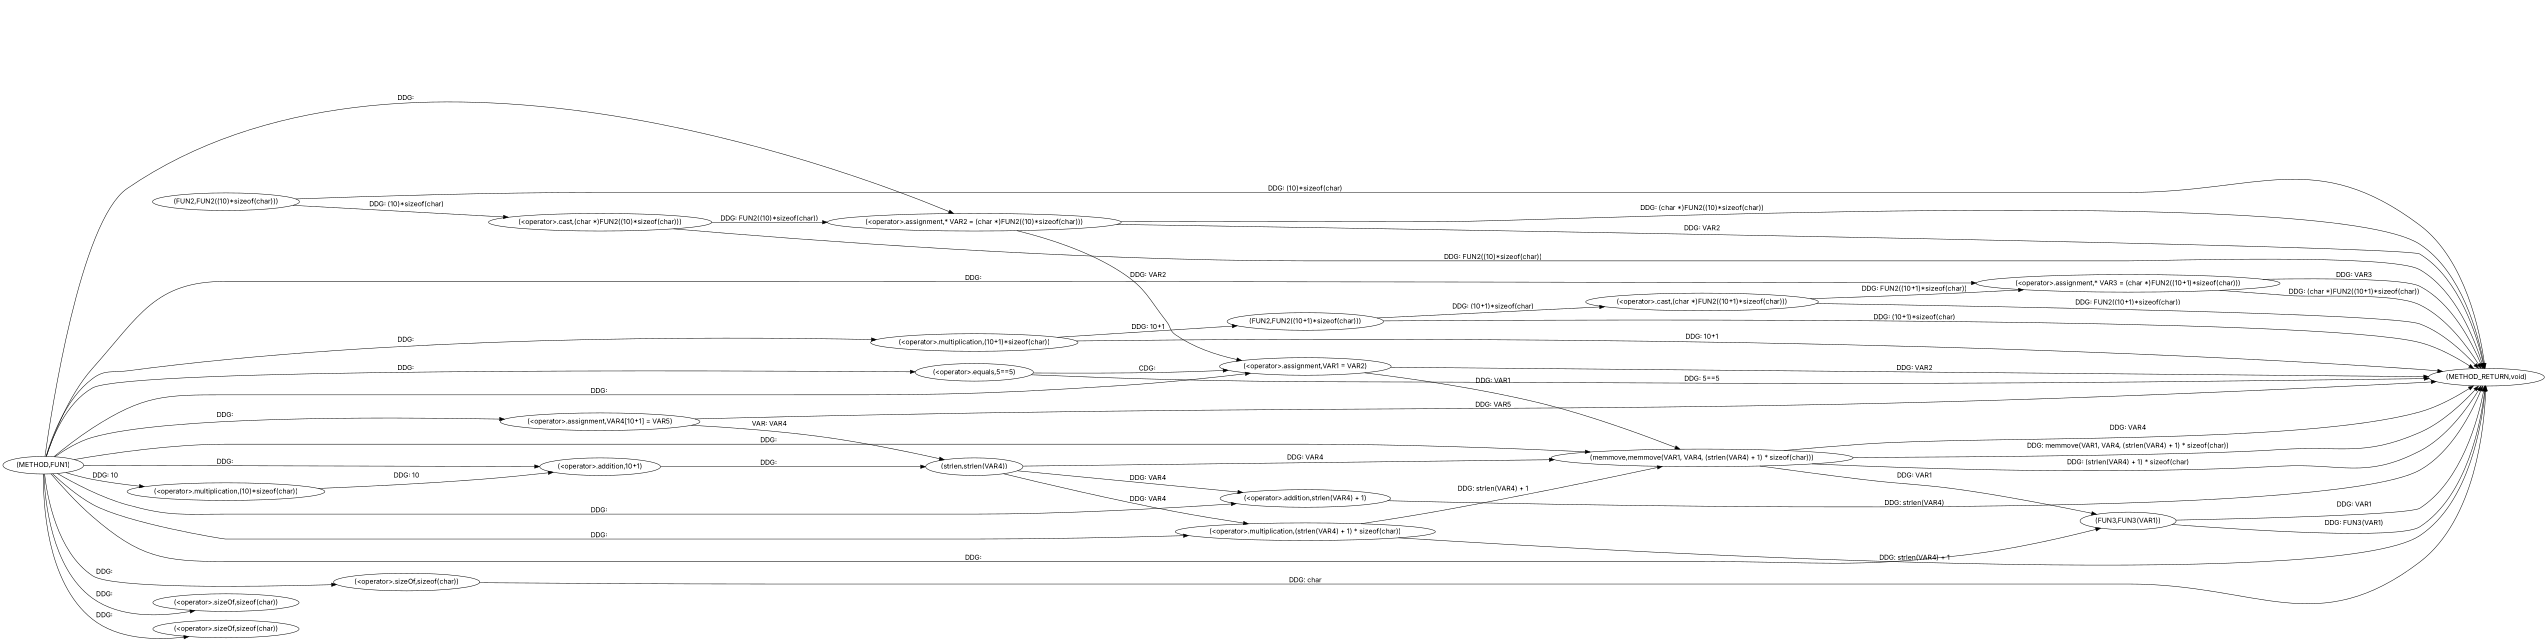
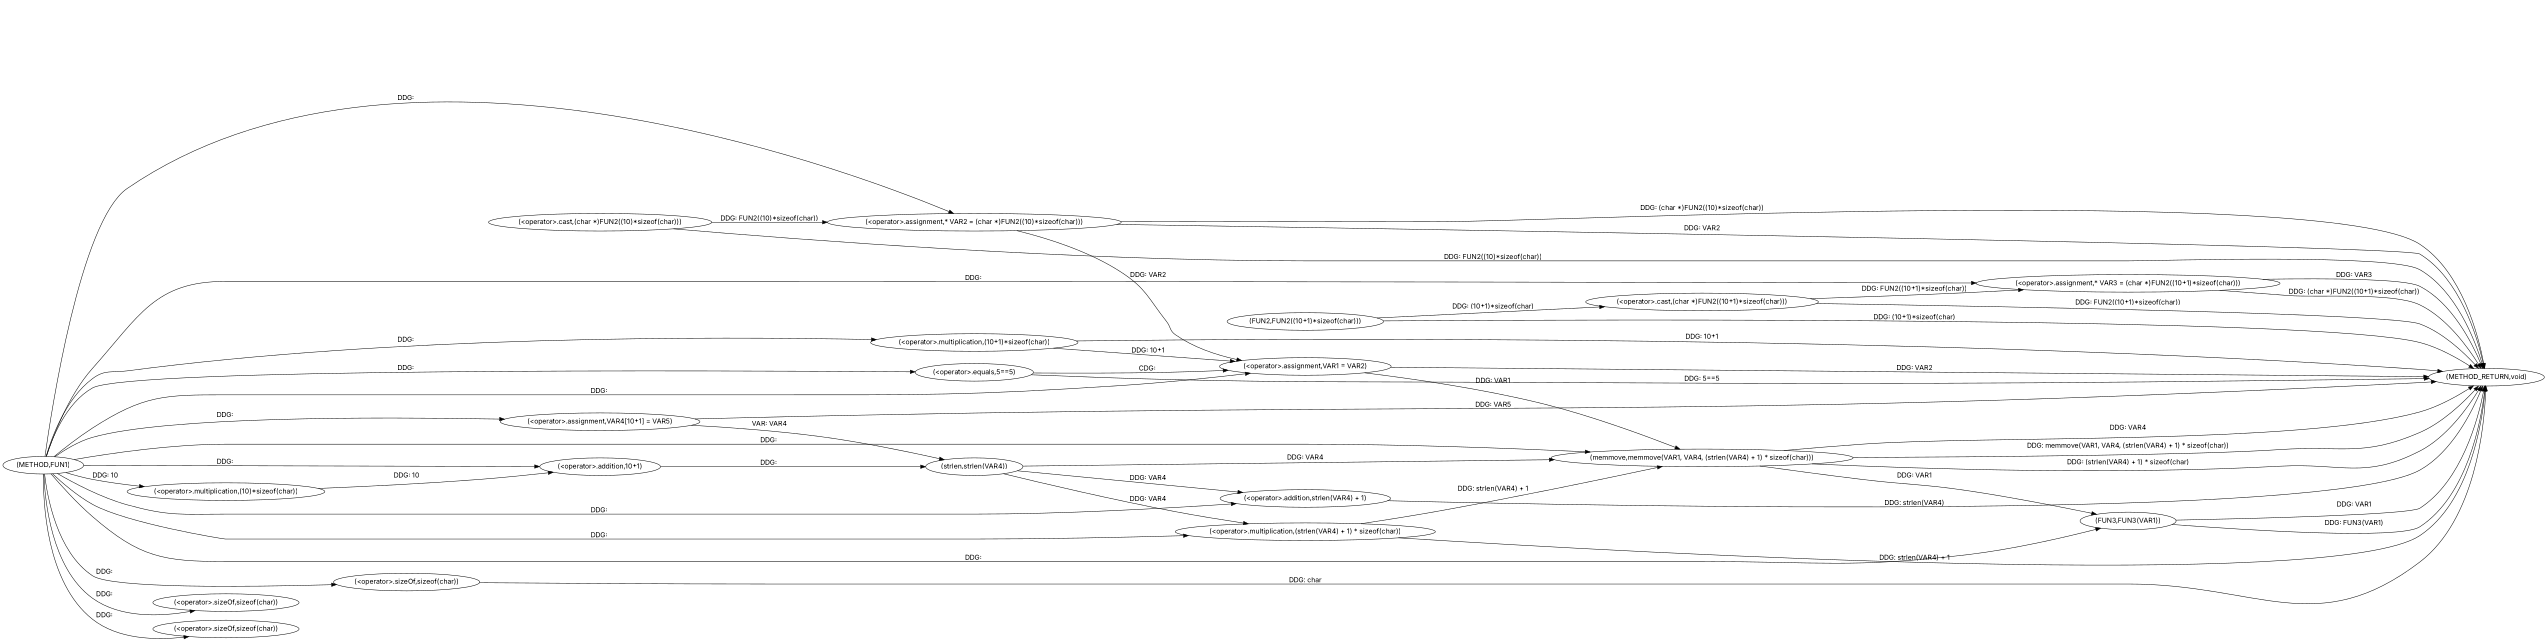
node "(FUN2,FUN2((10)*sizeof(char)))": removed
edge "(<operator>.multiplication,(10+1)*sizeof(char))" -> "(FUN2,FUN2((10+1)*sizeof(char)))": now "(<operator>.multiplication,(10+1)*sizeof(char))" -> "(<operator>.assignment,VAR1 = VAR2)"
